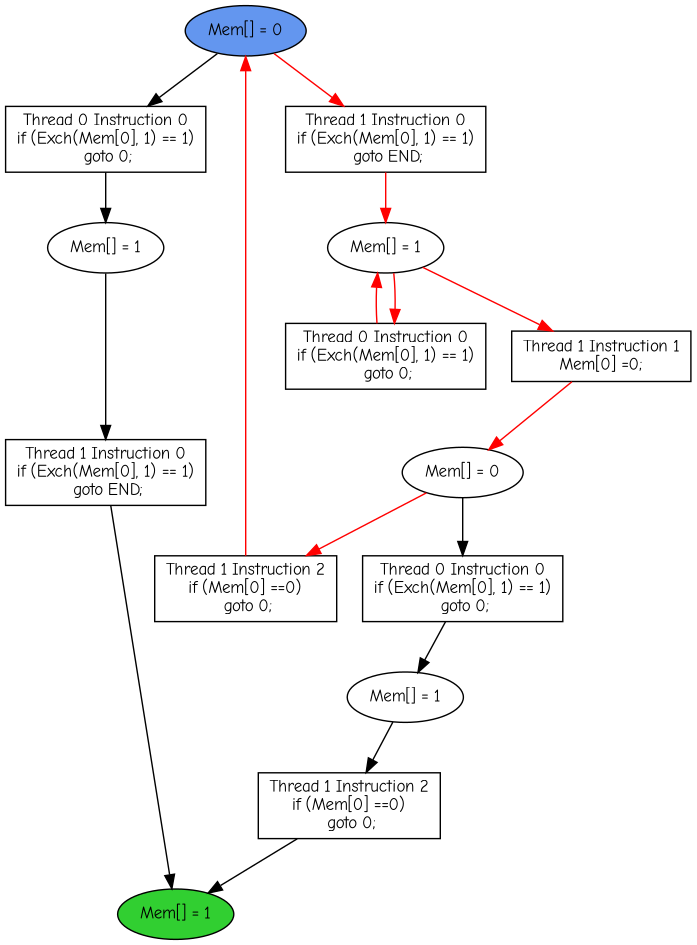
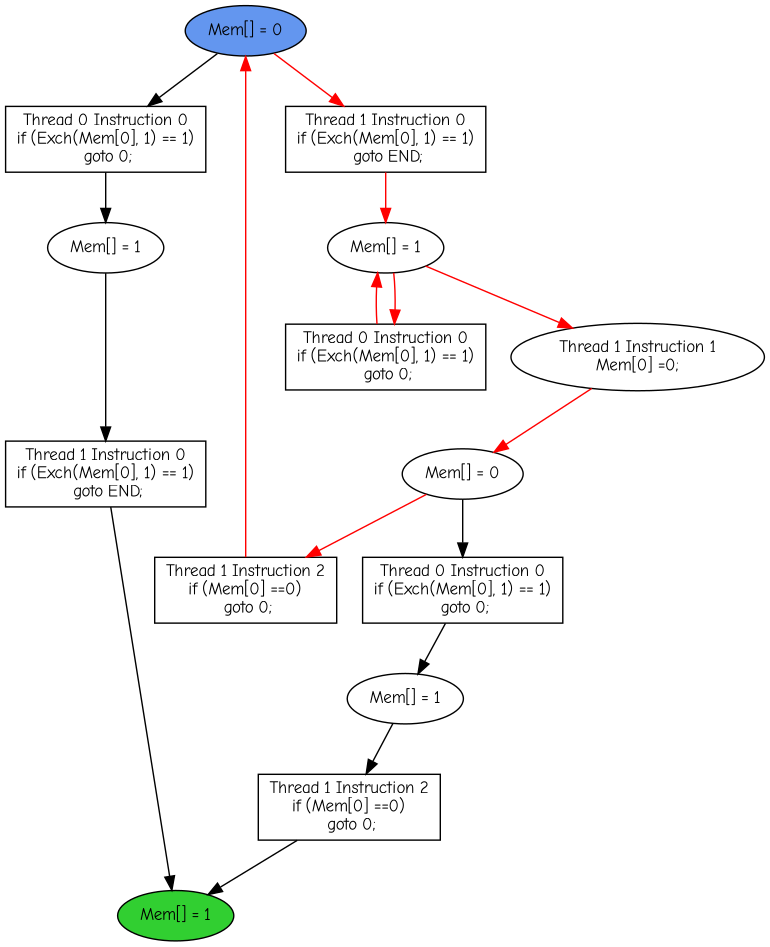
node "Thread 1 Instruction 1 Mem[0] =0;": shape box -> ellipse
